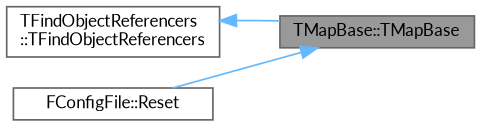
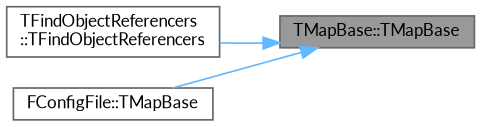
edge "TMapBase::TMapBase" -> "TFindObjectReferencers ::TFindObjectReferencers": reversed
node "FConfigFile::Reset": label "FConfigFile::Reset" -> "FConfigFile::TMapBase"
